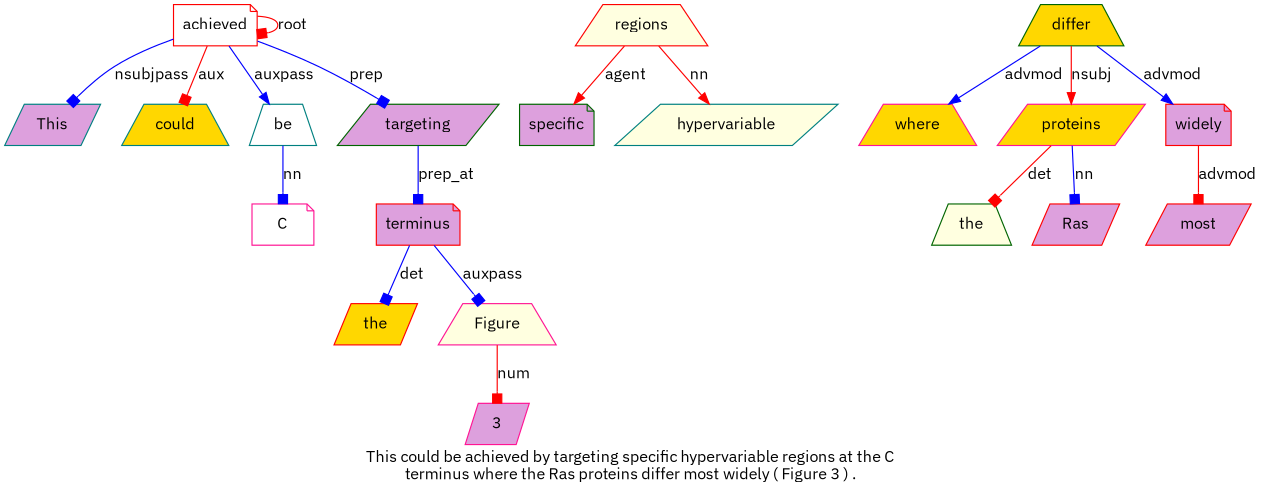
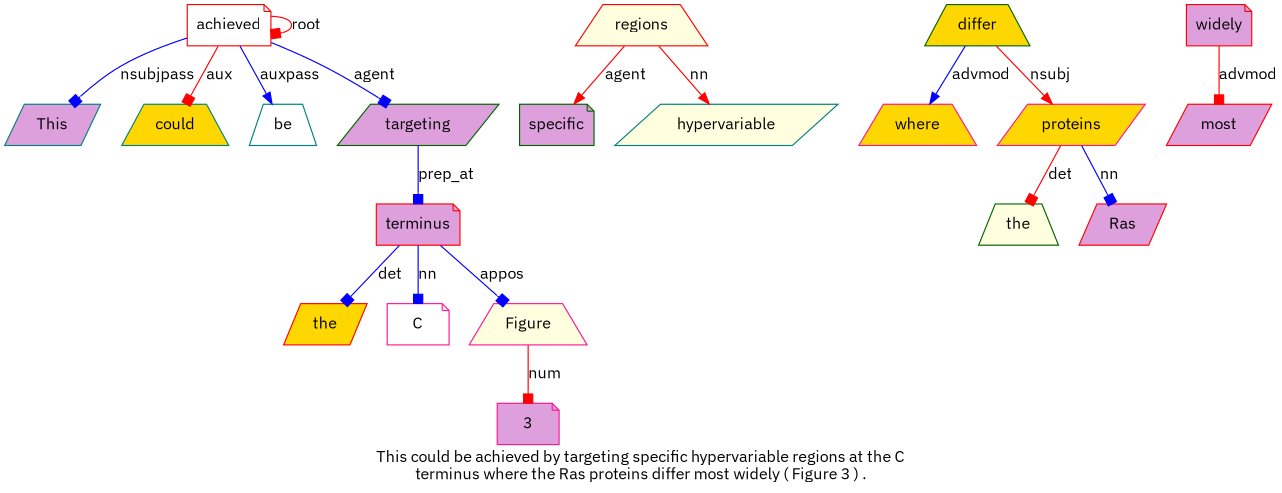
edge "differ" -> "widely": removed, label "advmod"
edge "achieved" -> "targeting": label "prep" -> "agent"
edge "be" -> "C": now "terminus" -> "C"
edge "terminus" -> "Figure": label "auxpass" -> "appos"
node "3": shape parallelogram -> note
